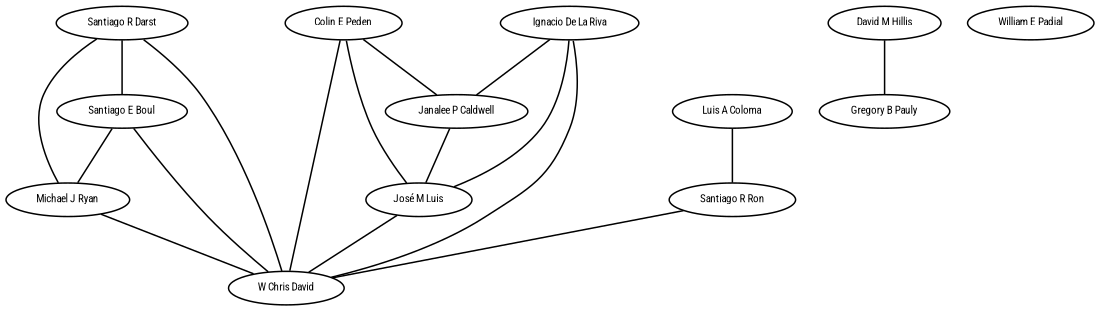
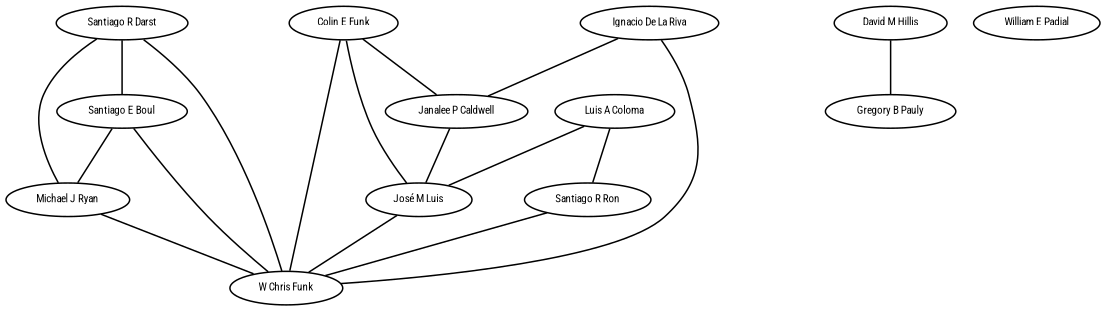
node "Colin E Peden": label "Colin E Peden" -> "Colin E Funk"
edge "Ignacio De La Riva" -- "José M Luis": now "Luis A Coloma" -- "José M Luis"
node "W Chris David": label "W Chris David" -> "W Chris Funk"
